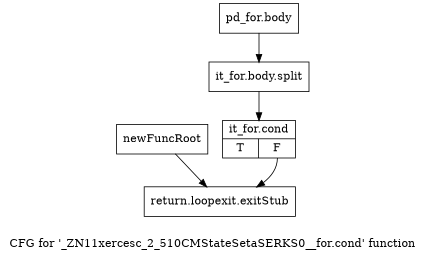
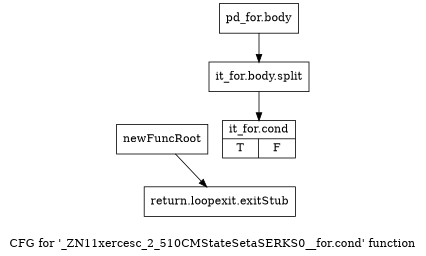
edge "it_for.cond" -> "return.loopexit.exitStub": removed
